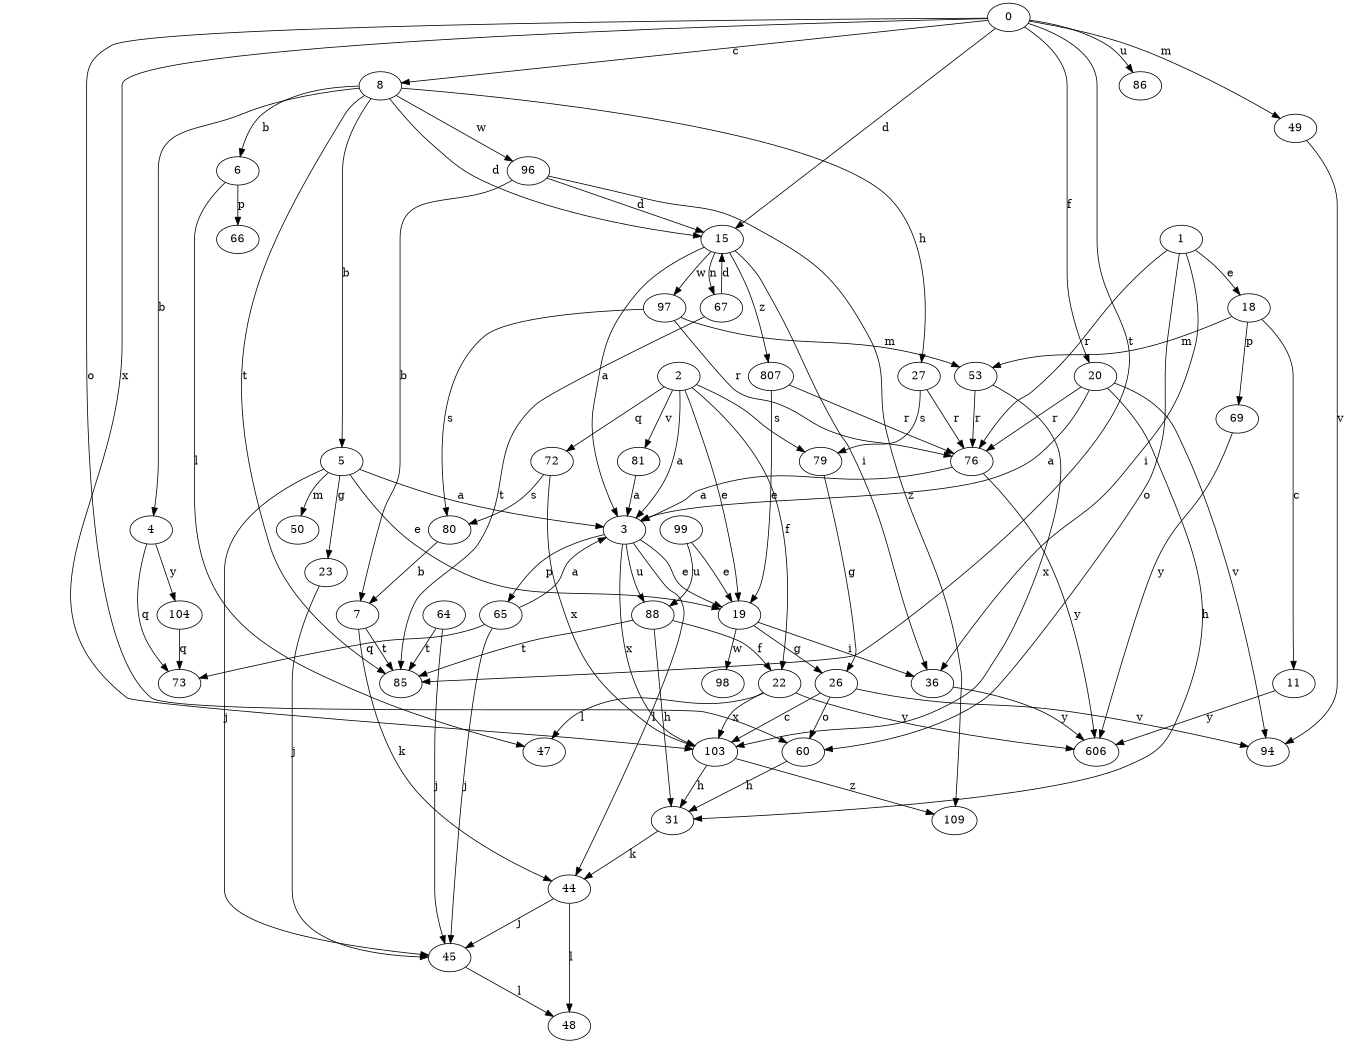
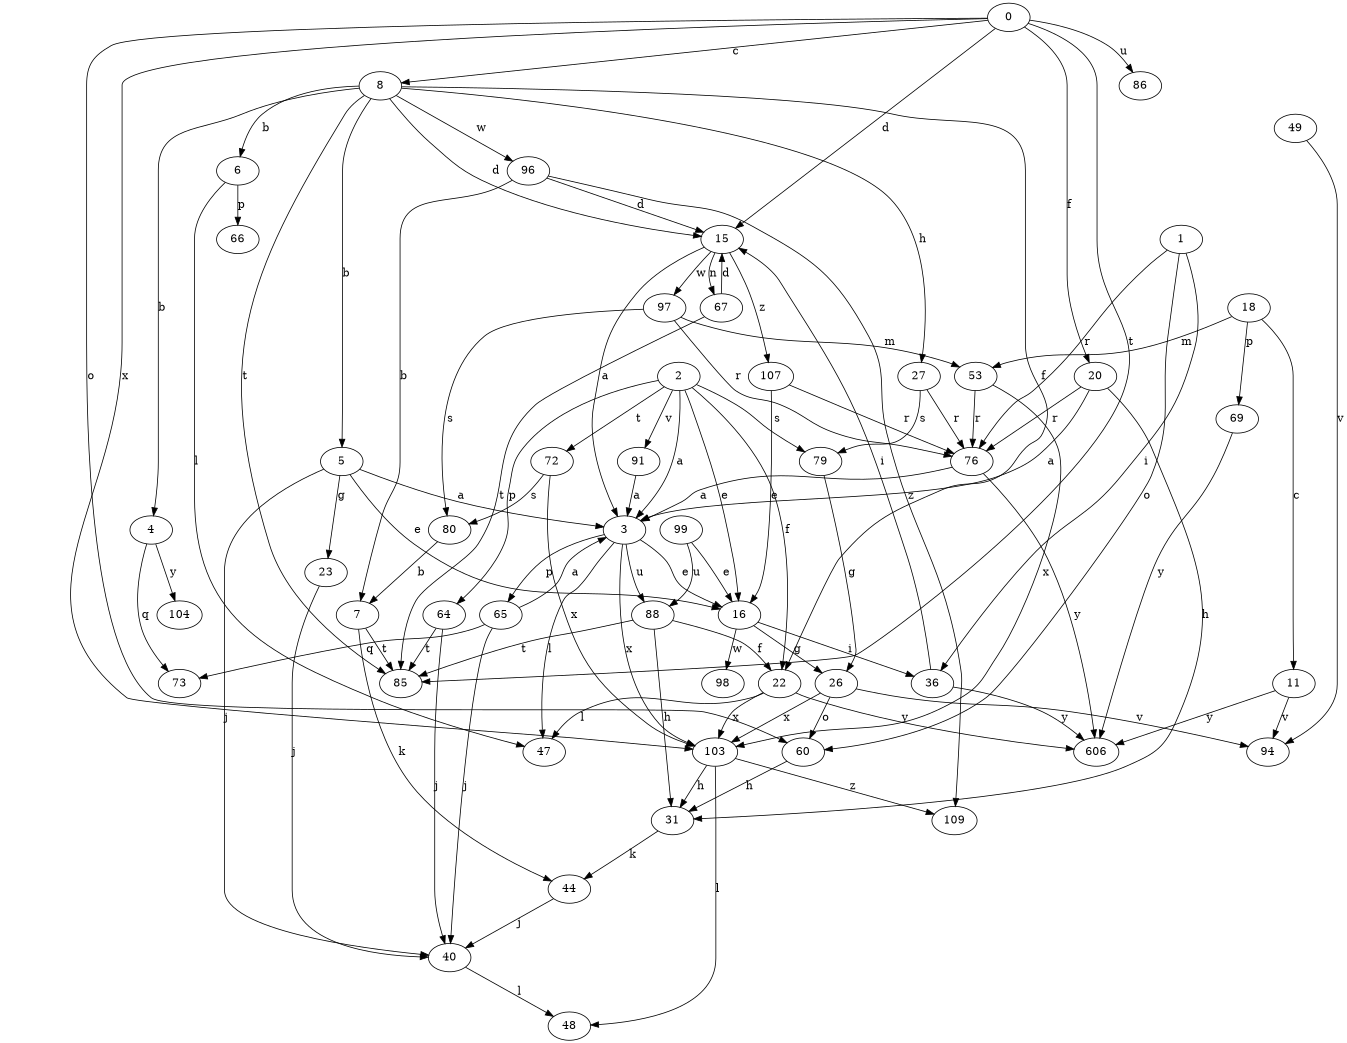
edge "0" -> "49": removed, label "m"
edge "8" -> "22": added, label "f"
edge "1" -> "18": removed, label "e"
node "807": label "807" -> "107"
edge "2" -> "72": label "q" -> "t"
edge "2" -> "64": added, label "p"
edge "15" -> "36": reversed
node "81": label "81" -> "91"
node "50": removed
edge "20" -> "94": now "11" -> "94"
node "19": label "19" -> "16"
edge "104" -> "73": removed, label "q"
edge "3" -> "44": now "3" -> "47"
edge "26" -> "103": label "c" -> "x"
edge "44" -> "48": now "103" -> "48"
node "45": label "45" -> "40"
